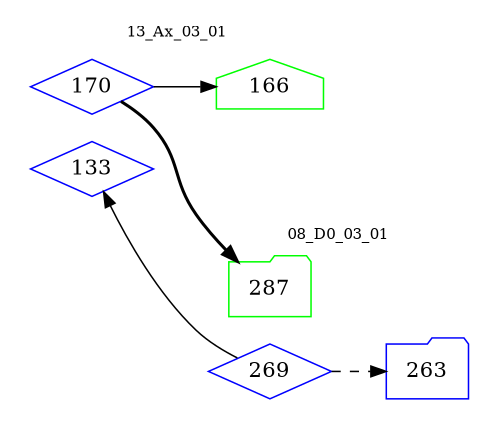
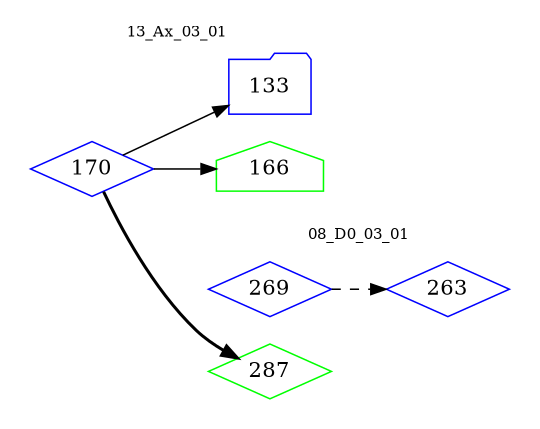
node "133": shape diamond -> folder
node "287": shape folder -> diamond
edge "269" -> "133": now "170" -> "133"
node "263": shape folder -> diamond
